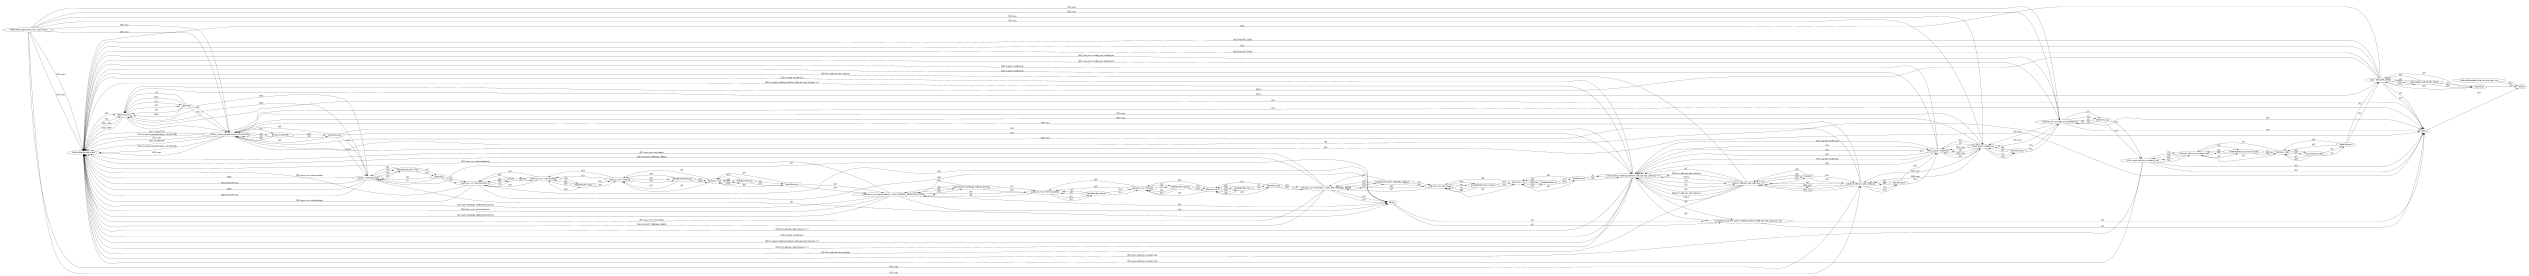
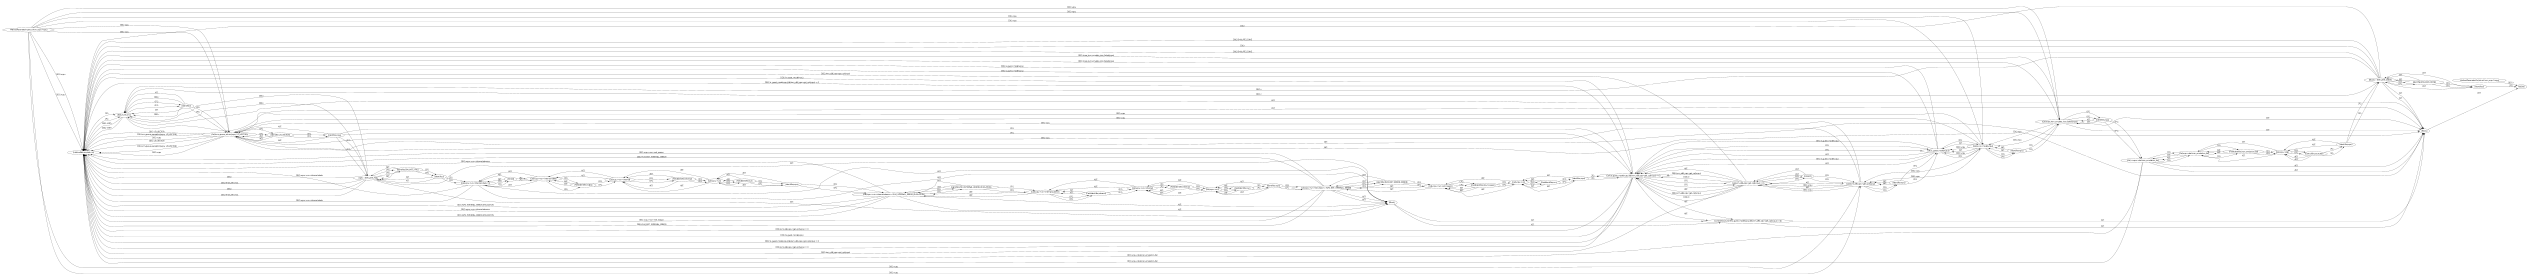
node "(Call,r = EMULATE_DONE)": label "(Call,r = EMULATE_DONE)" -> "(Block,r = EMULATE_DONE)"
node "(MethodParameterOut,struct kvm_vcpu *run)": label "(MethodParameterOut,struct kvm_vcpu *run)" -> "(MethodParameterOut,struct kvm_vcpu *vcpu)"
node "(MethodReturn,EMULATE_DONE)": label "(MethodReturn,EMULATE_DONE)" -> "(Identifier,EMULATE_DONE)"
node "(Call,kvm_queue_exception(vcpu, UD_VECTOR))": label "(Call,kvm_queue_exception(vcpu, UD_VECTOR))" -> "(Call,kvm_queue_return(vcpu, UD_VECTOR))"
node "(Literal,UD_VECTOR)": label "(Literal,UD_VECTOR)" -> "(Identifier,UD_VECTOR)"
node "(Call,is_guest_mode(vcpu))": label "(Call,is_guest_mode(vcpu))" -> "(Call,is_run_mode(vcpu))"
node "(MethodReturn,static trace)": label "(MethodReturn,static trace)" -> "(MethodReturn,static int)"
node "(Literal,r = EMULATE_FAIL)": label "(Literal,r = EMULATE_FAIL)" -> "(Call,r = EMULATE_FAIL)"
node "(Identifier,KVM_EXIT_INTERNAL_ERROR)": label "(Identifier,KVM_EXIT_INTERNAL_ERROR)" -> "(Identifier,KVM_EXIT_ERROR_ERROR)"
node "(Identifier,KVM_INTERNAL_ERROR_VECTOR)": label "(Identifier,KVM_INTERNAL_ERROR_VECTOR)" -> "(Identifier,KVM_INTERNAL_ERROR_EMULATION)"
